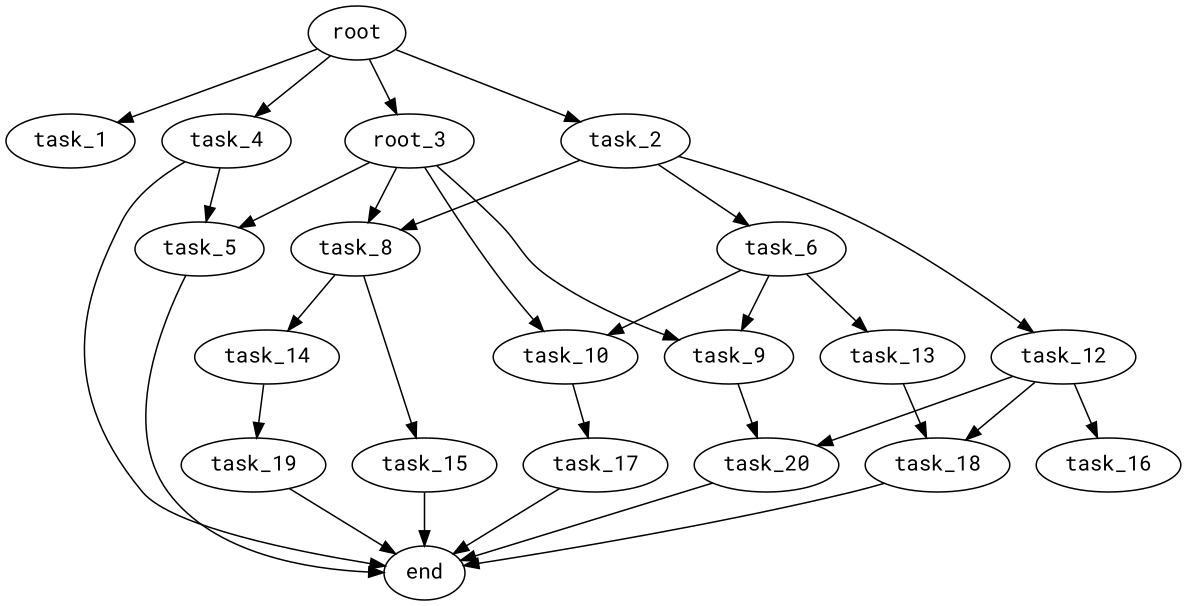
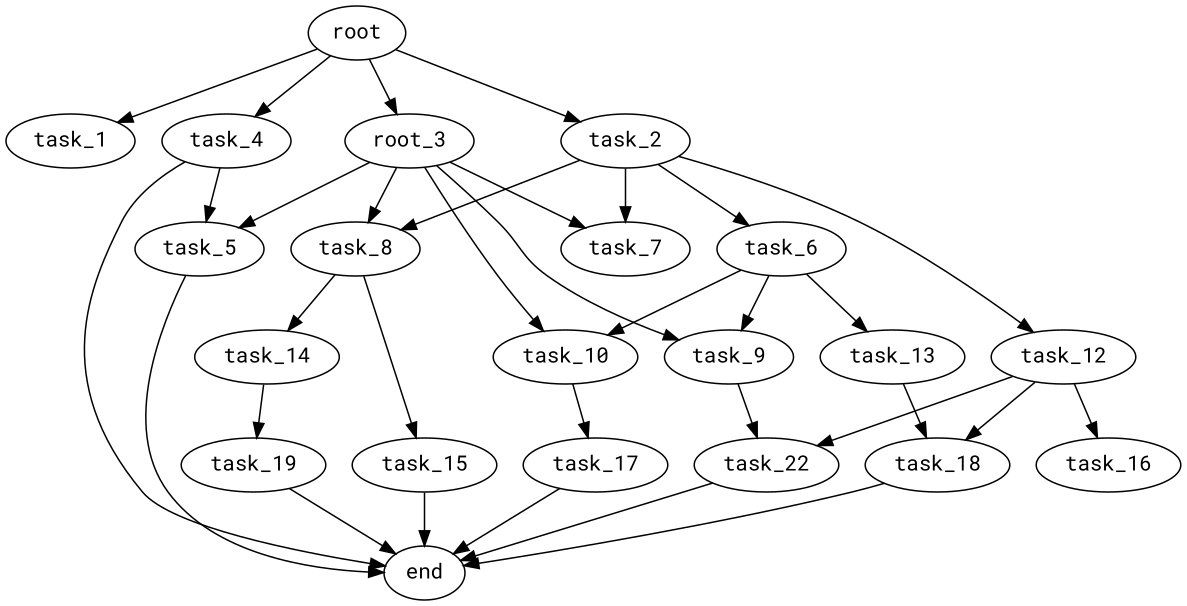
node "task_7": added
node "task_20": label "task_20" -> "task_22"
